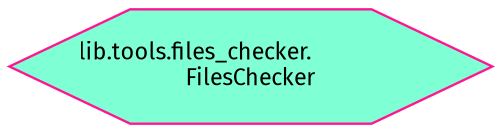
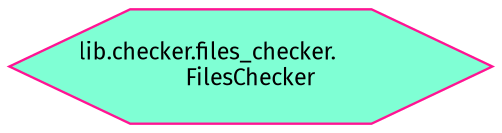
node "lib.tools.files_checker. FilesChecker": label "lib.tools.files_checker. FilesChecker" -> "lib.checker.files_checker. FilesChecker"
